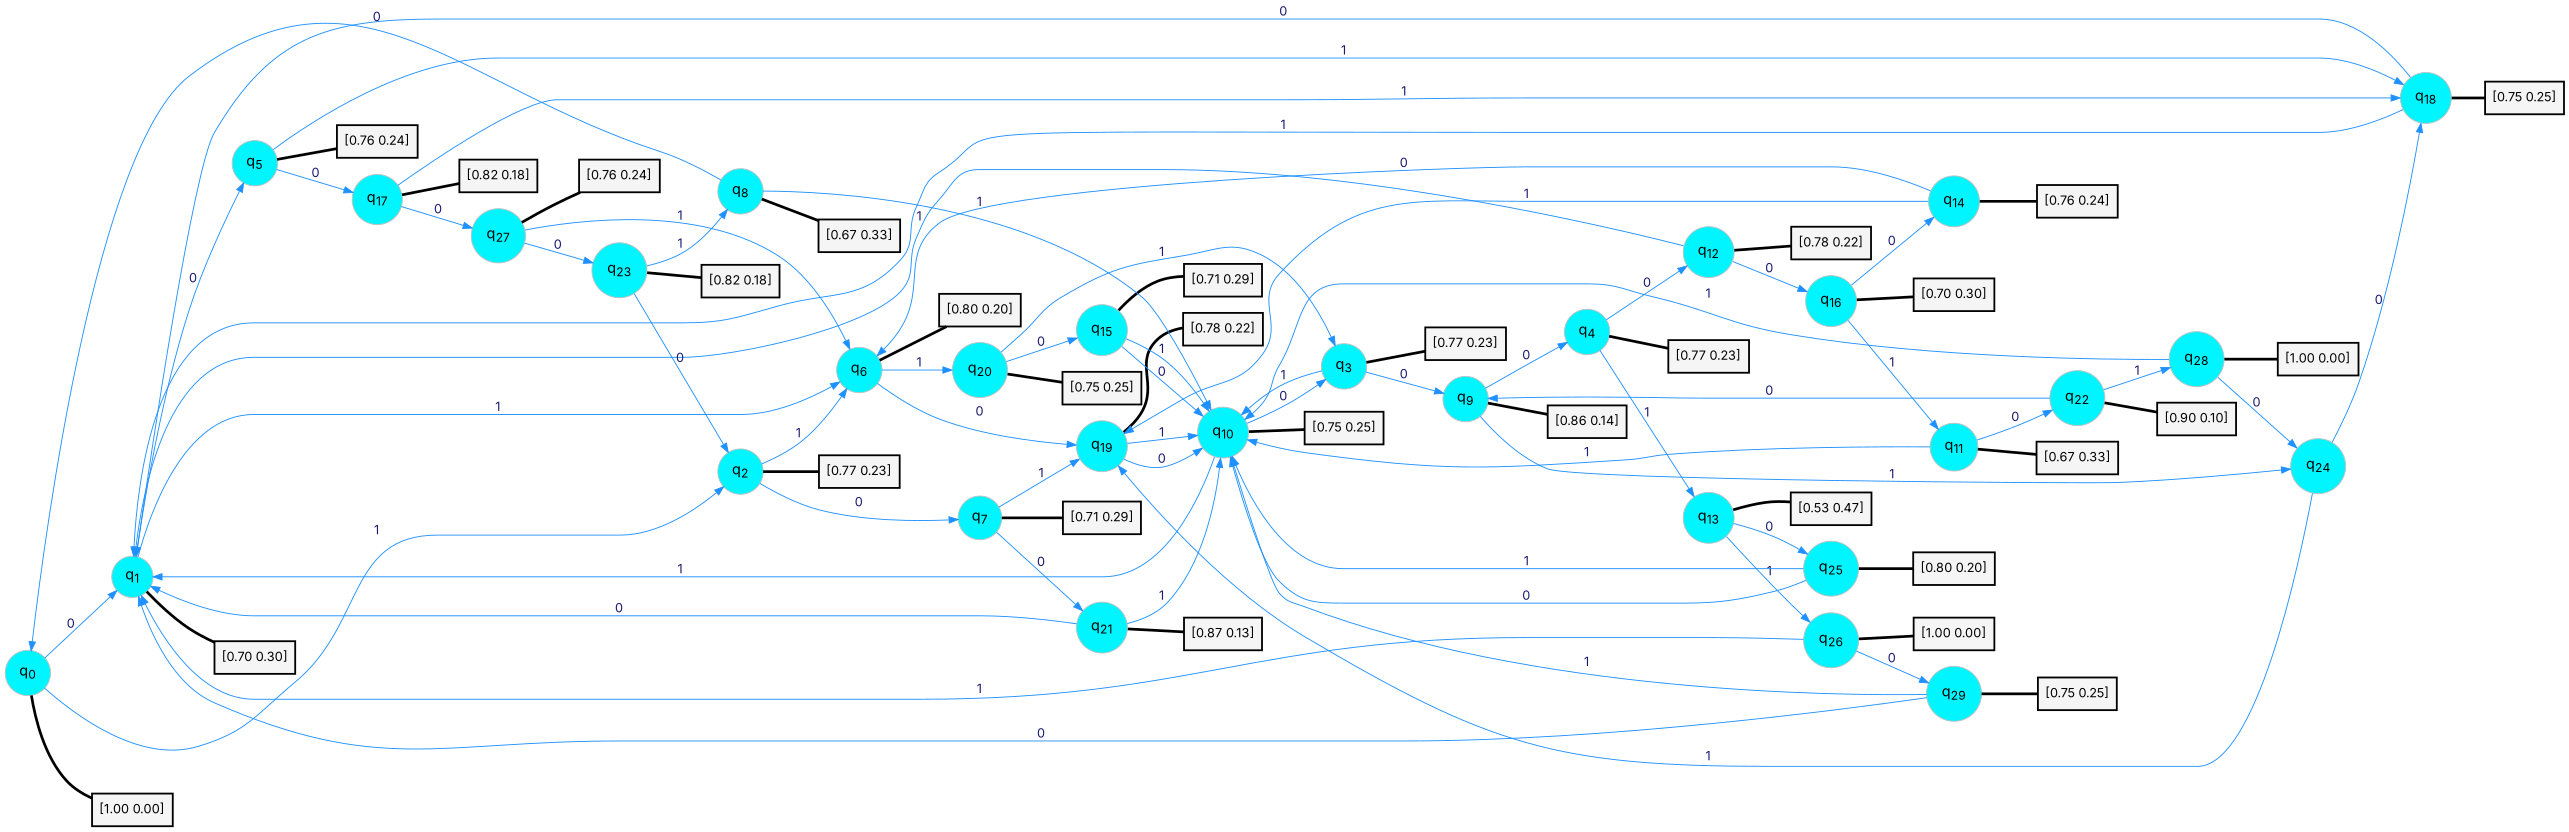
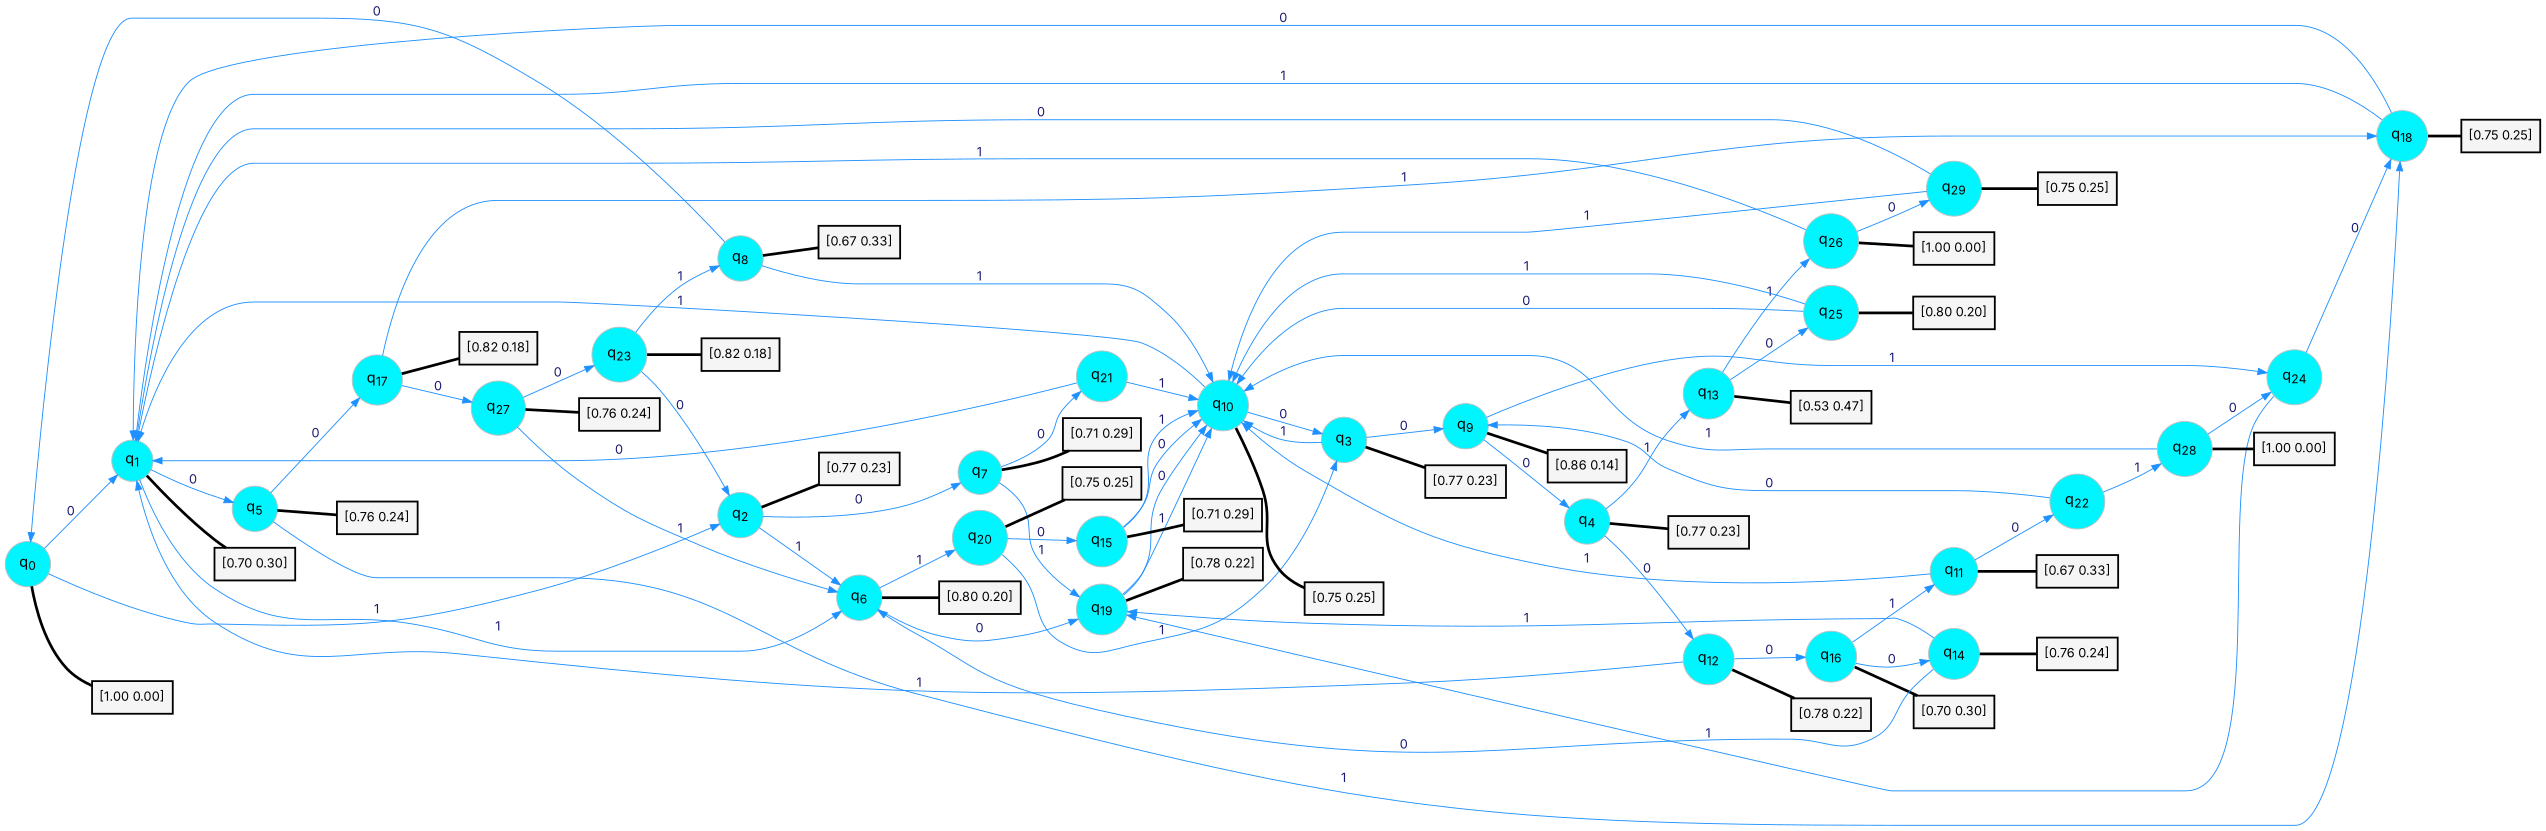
node "[0.90 0.10]": removed
node "[0.87 0.13]": removed
